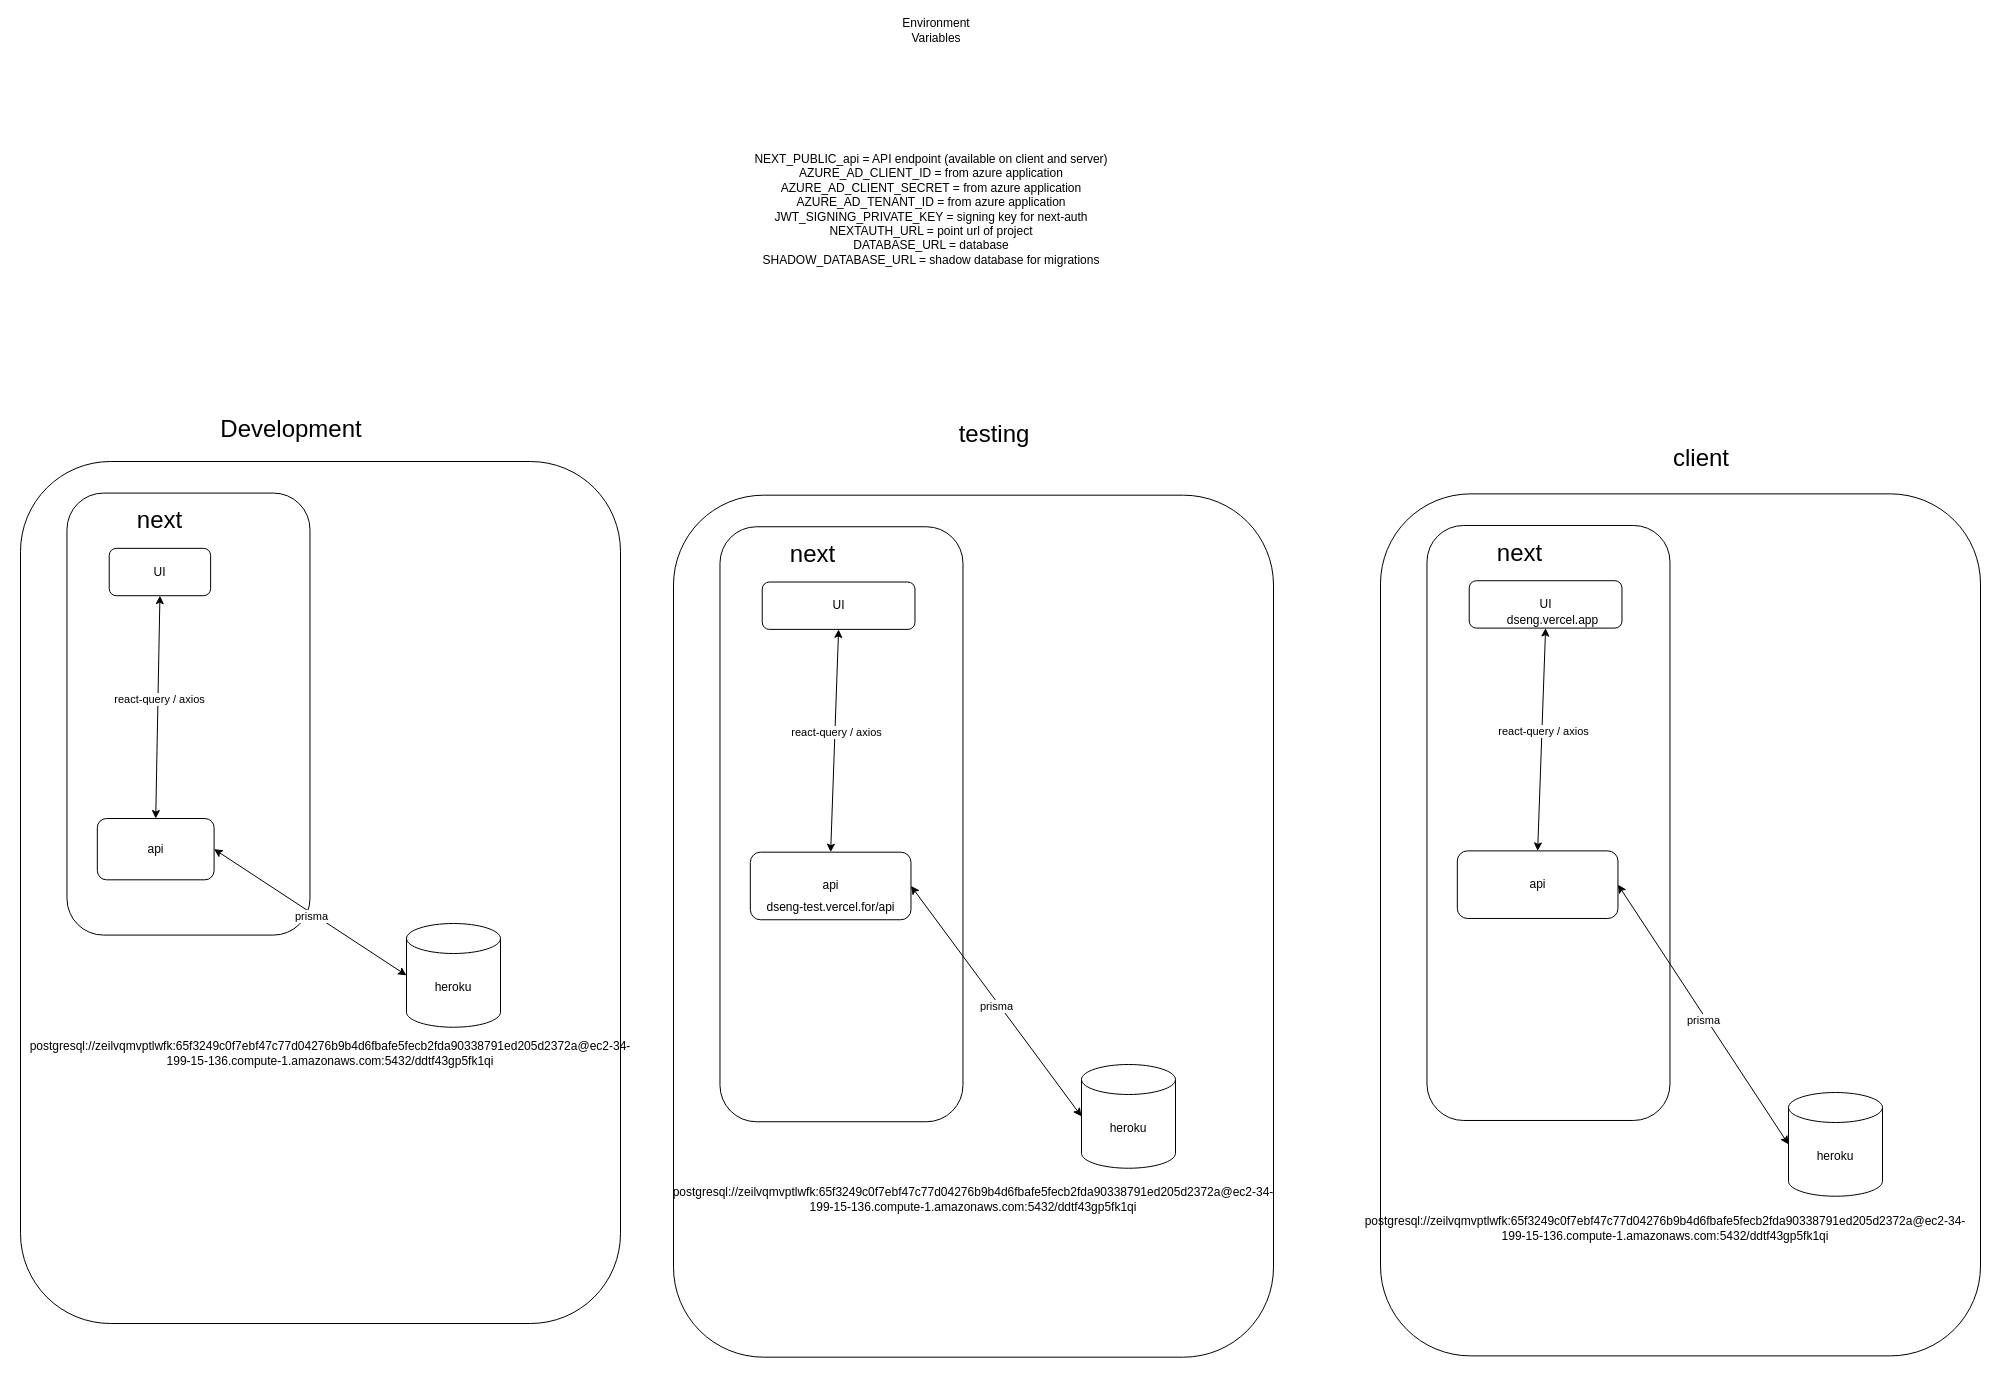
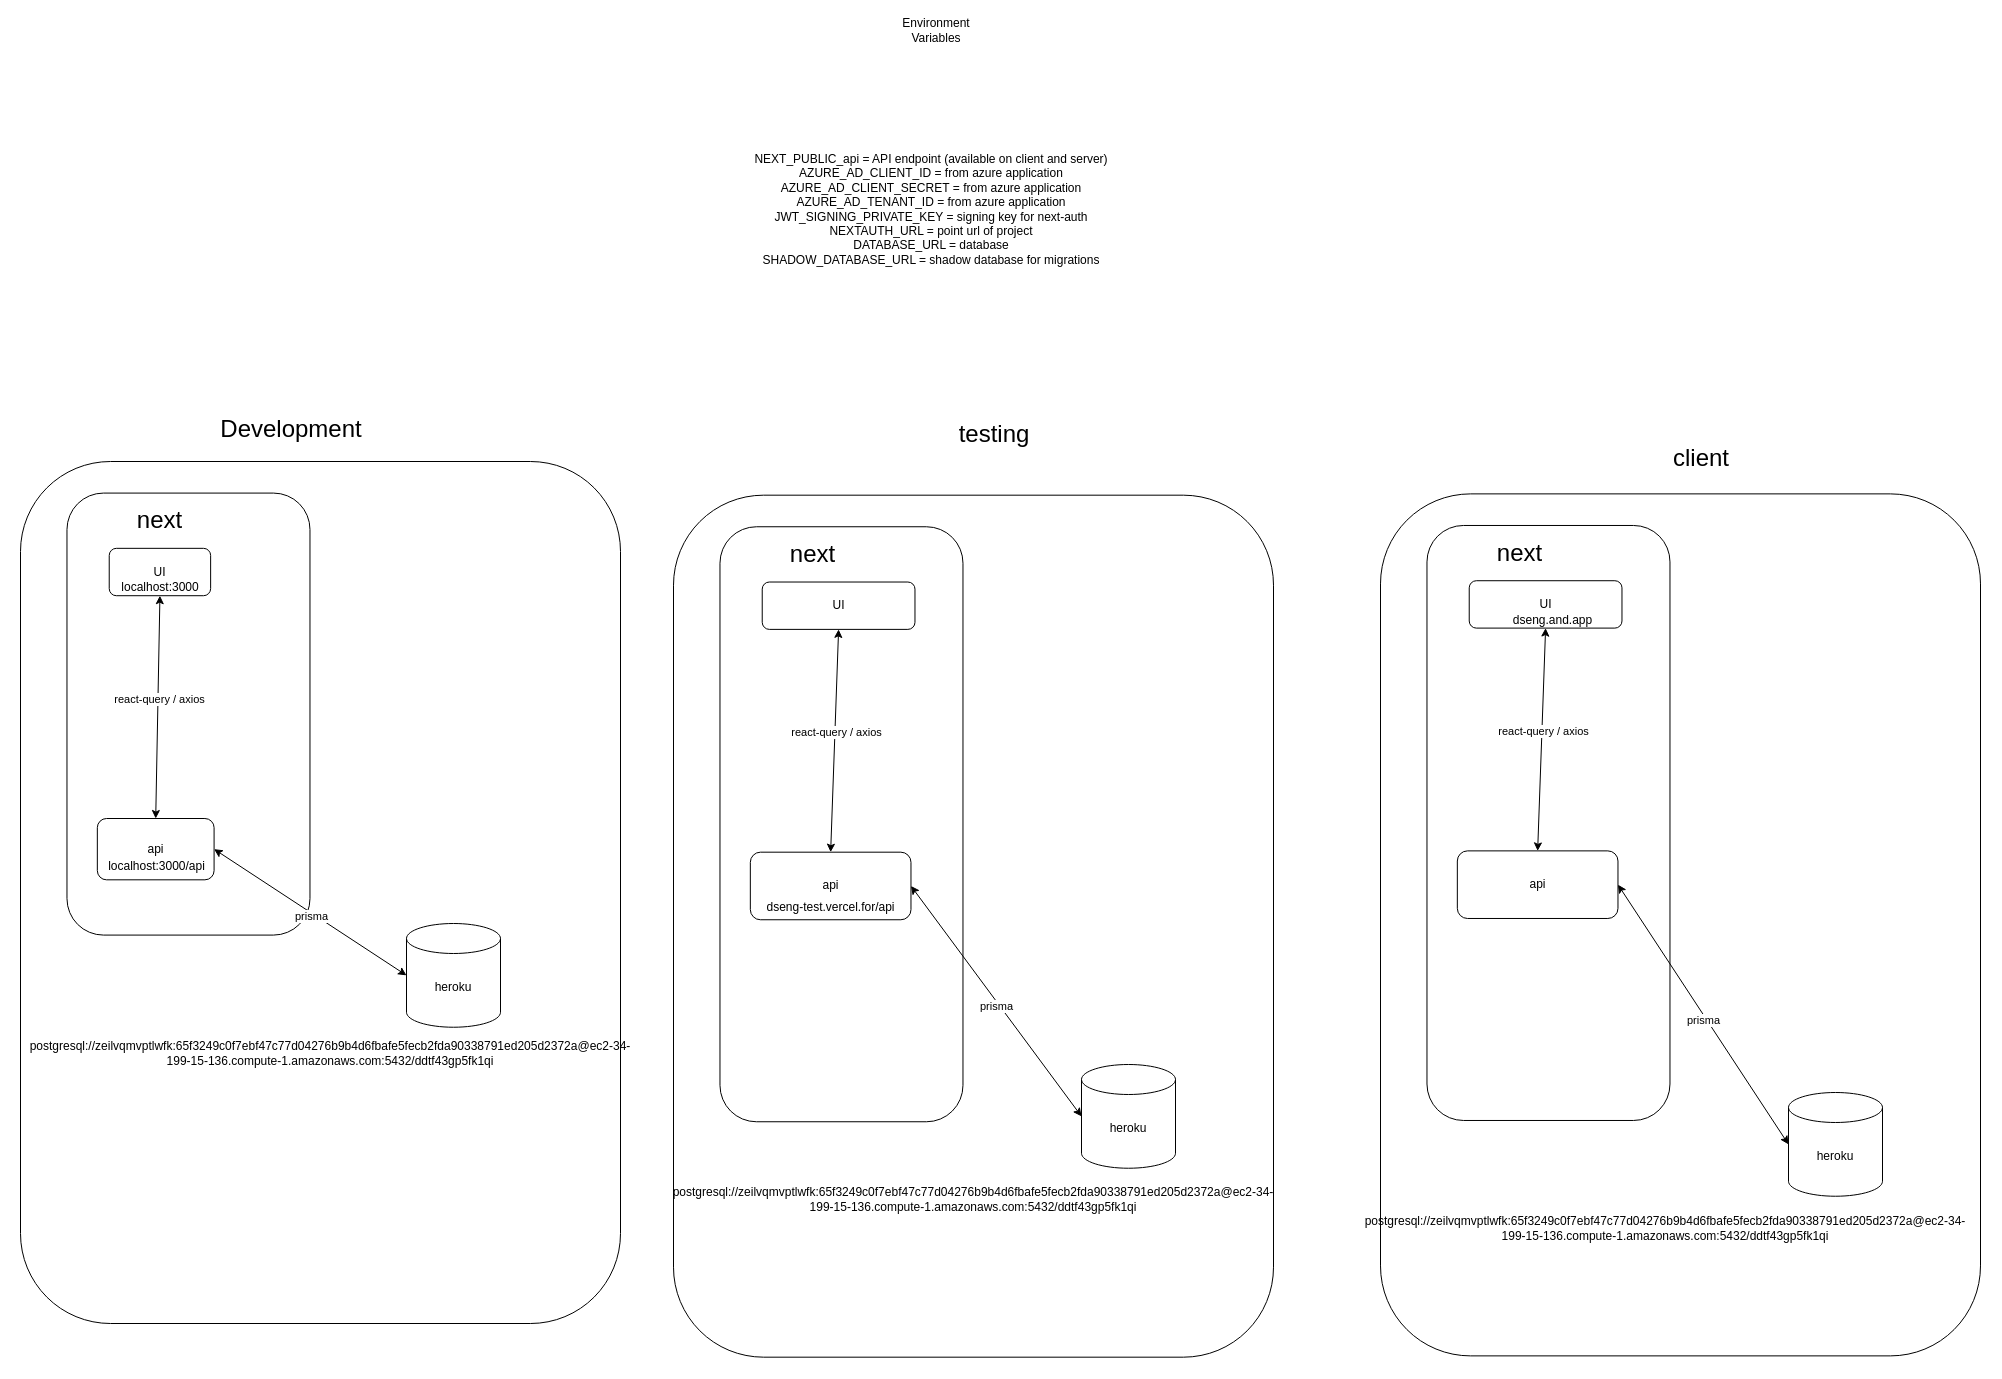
node "localhost:3000": added
node "dseng.vercel.app": label "dseng.vercel.app" -> "dseng.and.app"
node "localhost:3000/api": added
